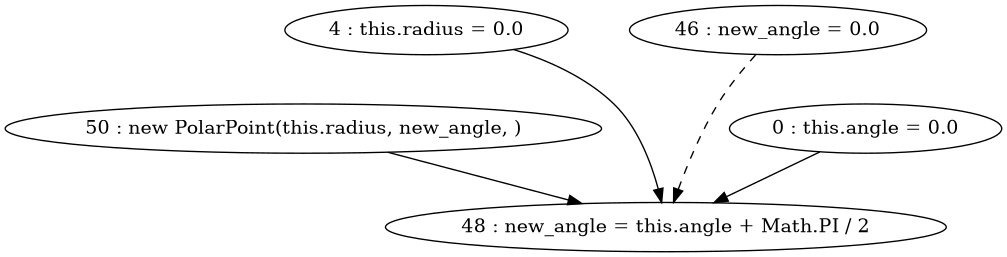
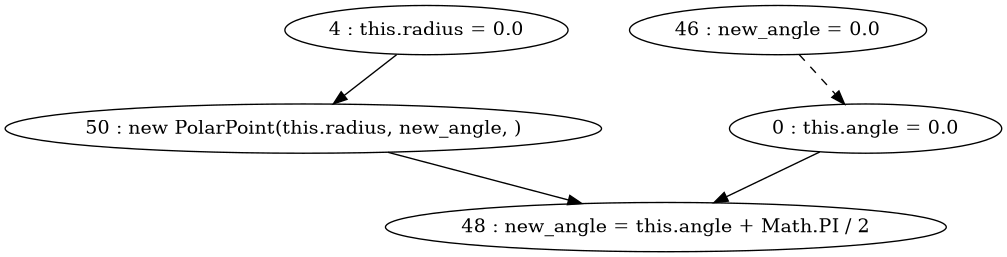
edge "4 : this.radius = 0.0" -> "48 : new_angle = this.angle + Math.PI / 2": now "4 : this.radius = 0.0" -> "50 : new PolarPoint(this.radius, new_angle, )"
edge "46 : new_angle = 0.0" -> "48 : new_angle = this.angle + Math.PI / 2": now "46 : new_angle = 0.0" -> "0 : this.angle = 0.0"
